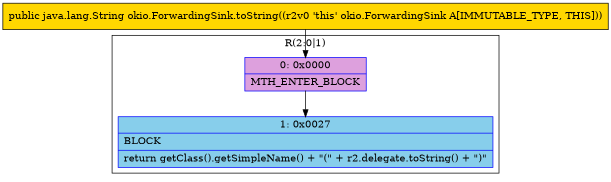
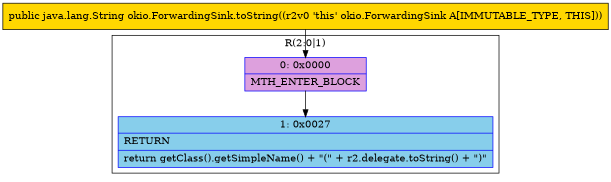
node "1: 0x0027": text "BLOCK" -> "RETURN"
